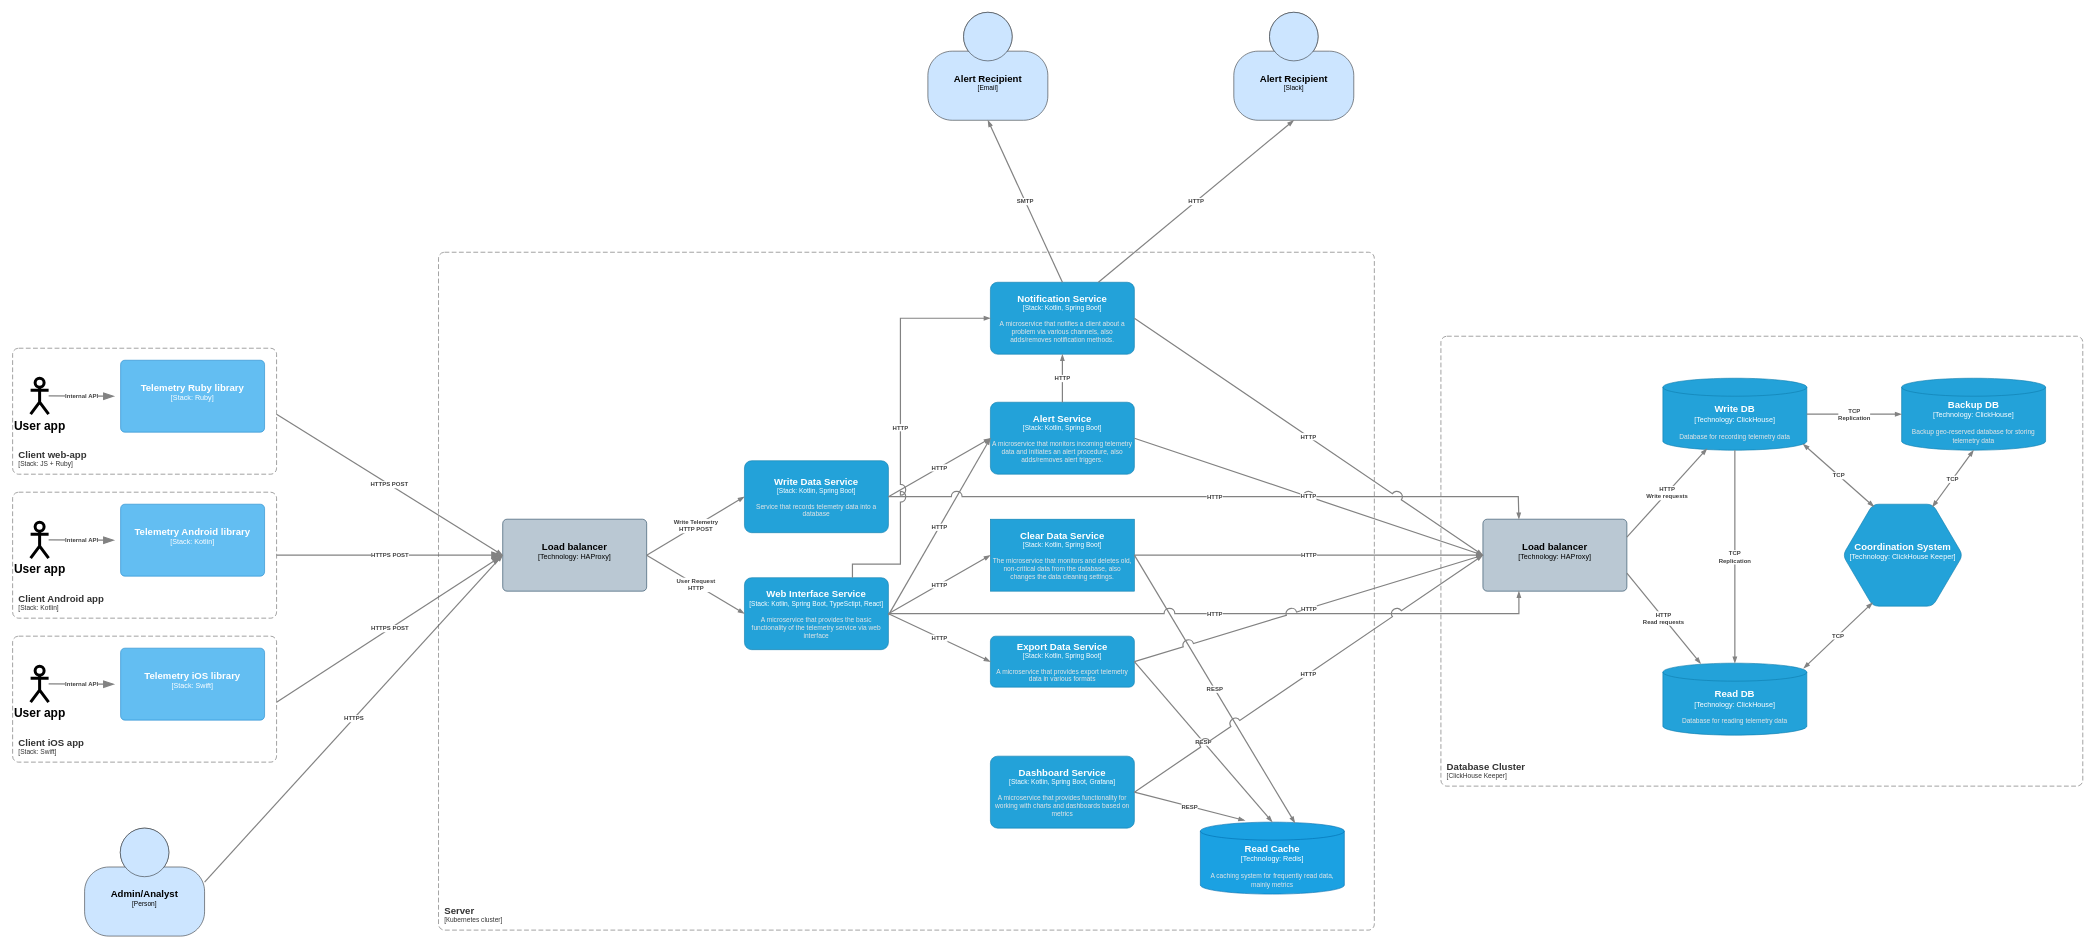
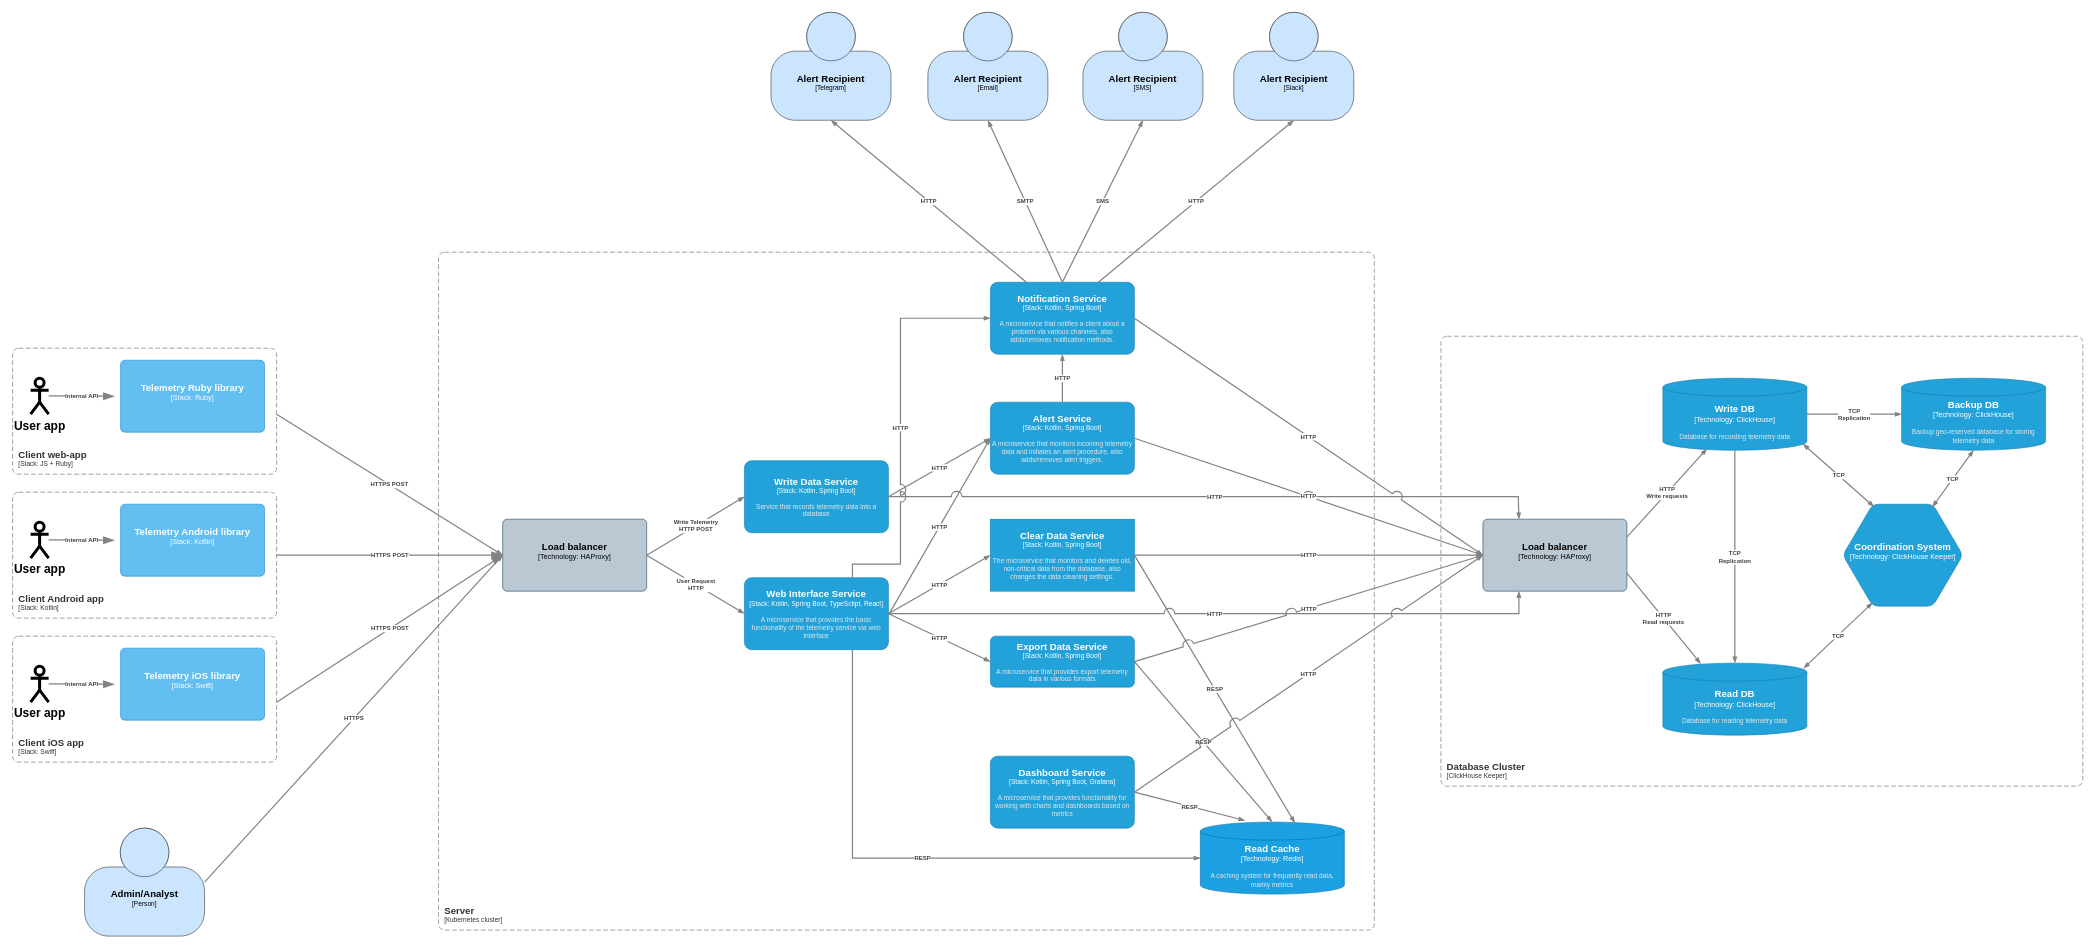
node "Alert Recipient [Telegram]": added
node "Alert Recipient [SMS]": added
edge "Notification Service [Stack: Kotlin, Spring Boot] A microservice that notifies a client about a problem via various channels, also adds/removes notification methods." -> "Alert Recipient [SMS]": added, label "SMS"
edge "Notification Service [Stack: Kotlin, Spring Boot] A microservice that notifies a client about a problem via various channels, also adds/removes notification methods." -> "Alert Recipient [Telegram]": added, label "HTTP"
edge "Web Interface Service [Stack: Kotlin, Spring Boot, TypeSctipt, React] A microservice that provides the basic functionality of the telemetry service via web interface" -> "Read Cache [Technology: Redis] A caching system for frequently read data, mainly metrics": added, label "RESP"
